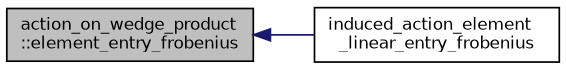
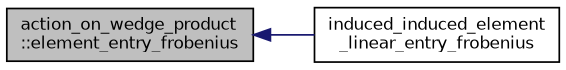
node "induced_action_element _linear_entry_frobenius": label "induced_action_element _linear_entry_frobenius" -> "induced_induced_element _linear_entry_frobenius"
